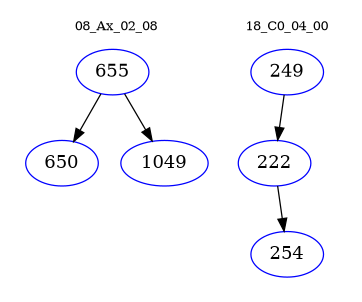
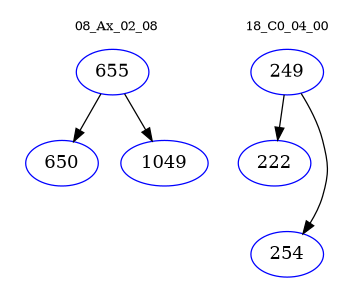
edge "222" -> "254": now "249" -> "254"
